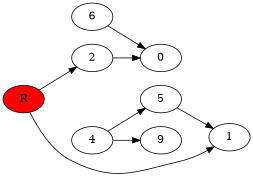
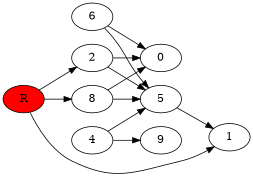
edge "6" -> "5": added
edge "2" -> "5": added
node "8": added
